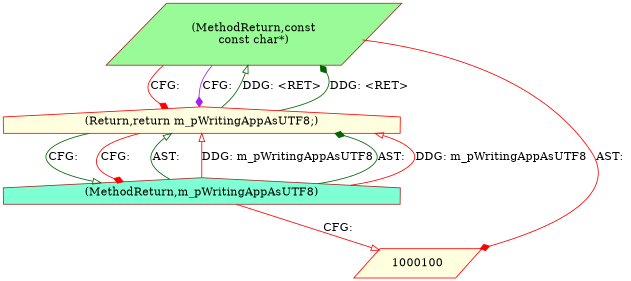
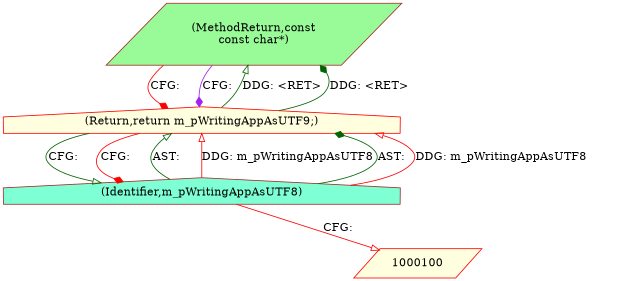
edge "(MethodReturn,const const char*)" -> "1000100": removed, label "AST:"
node "(Return,return m_pWritingAppAsUTF8;)": label "(Return,return m_pWritingAppAsUTF8;)" -> "(Return,return m_pWritingAppAsUTF9;)"
node "(MethodReturn,m_pWritingAppAsUTF8)": label "(MethodReturn,m_pWritingAppAsUTF8)" -> "(Identifier,m_pWritingAppAsUTF8)"
